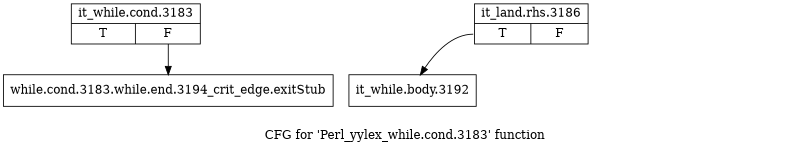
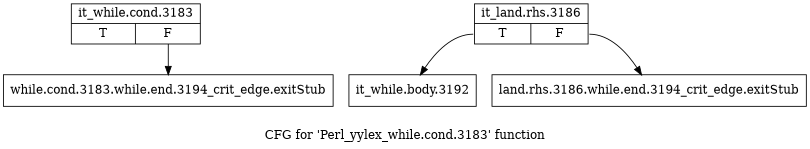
node "land.rhs.3186.while.end.3194_crit_edge.exitStub": added
